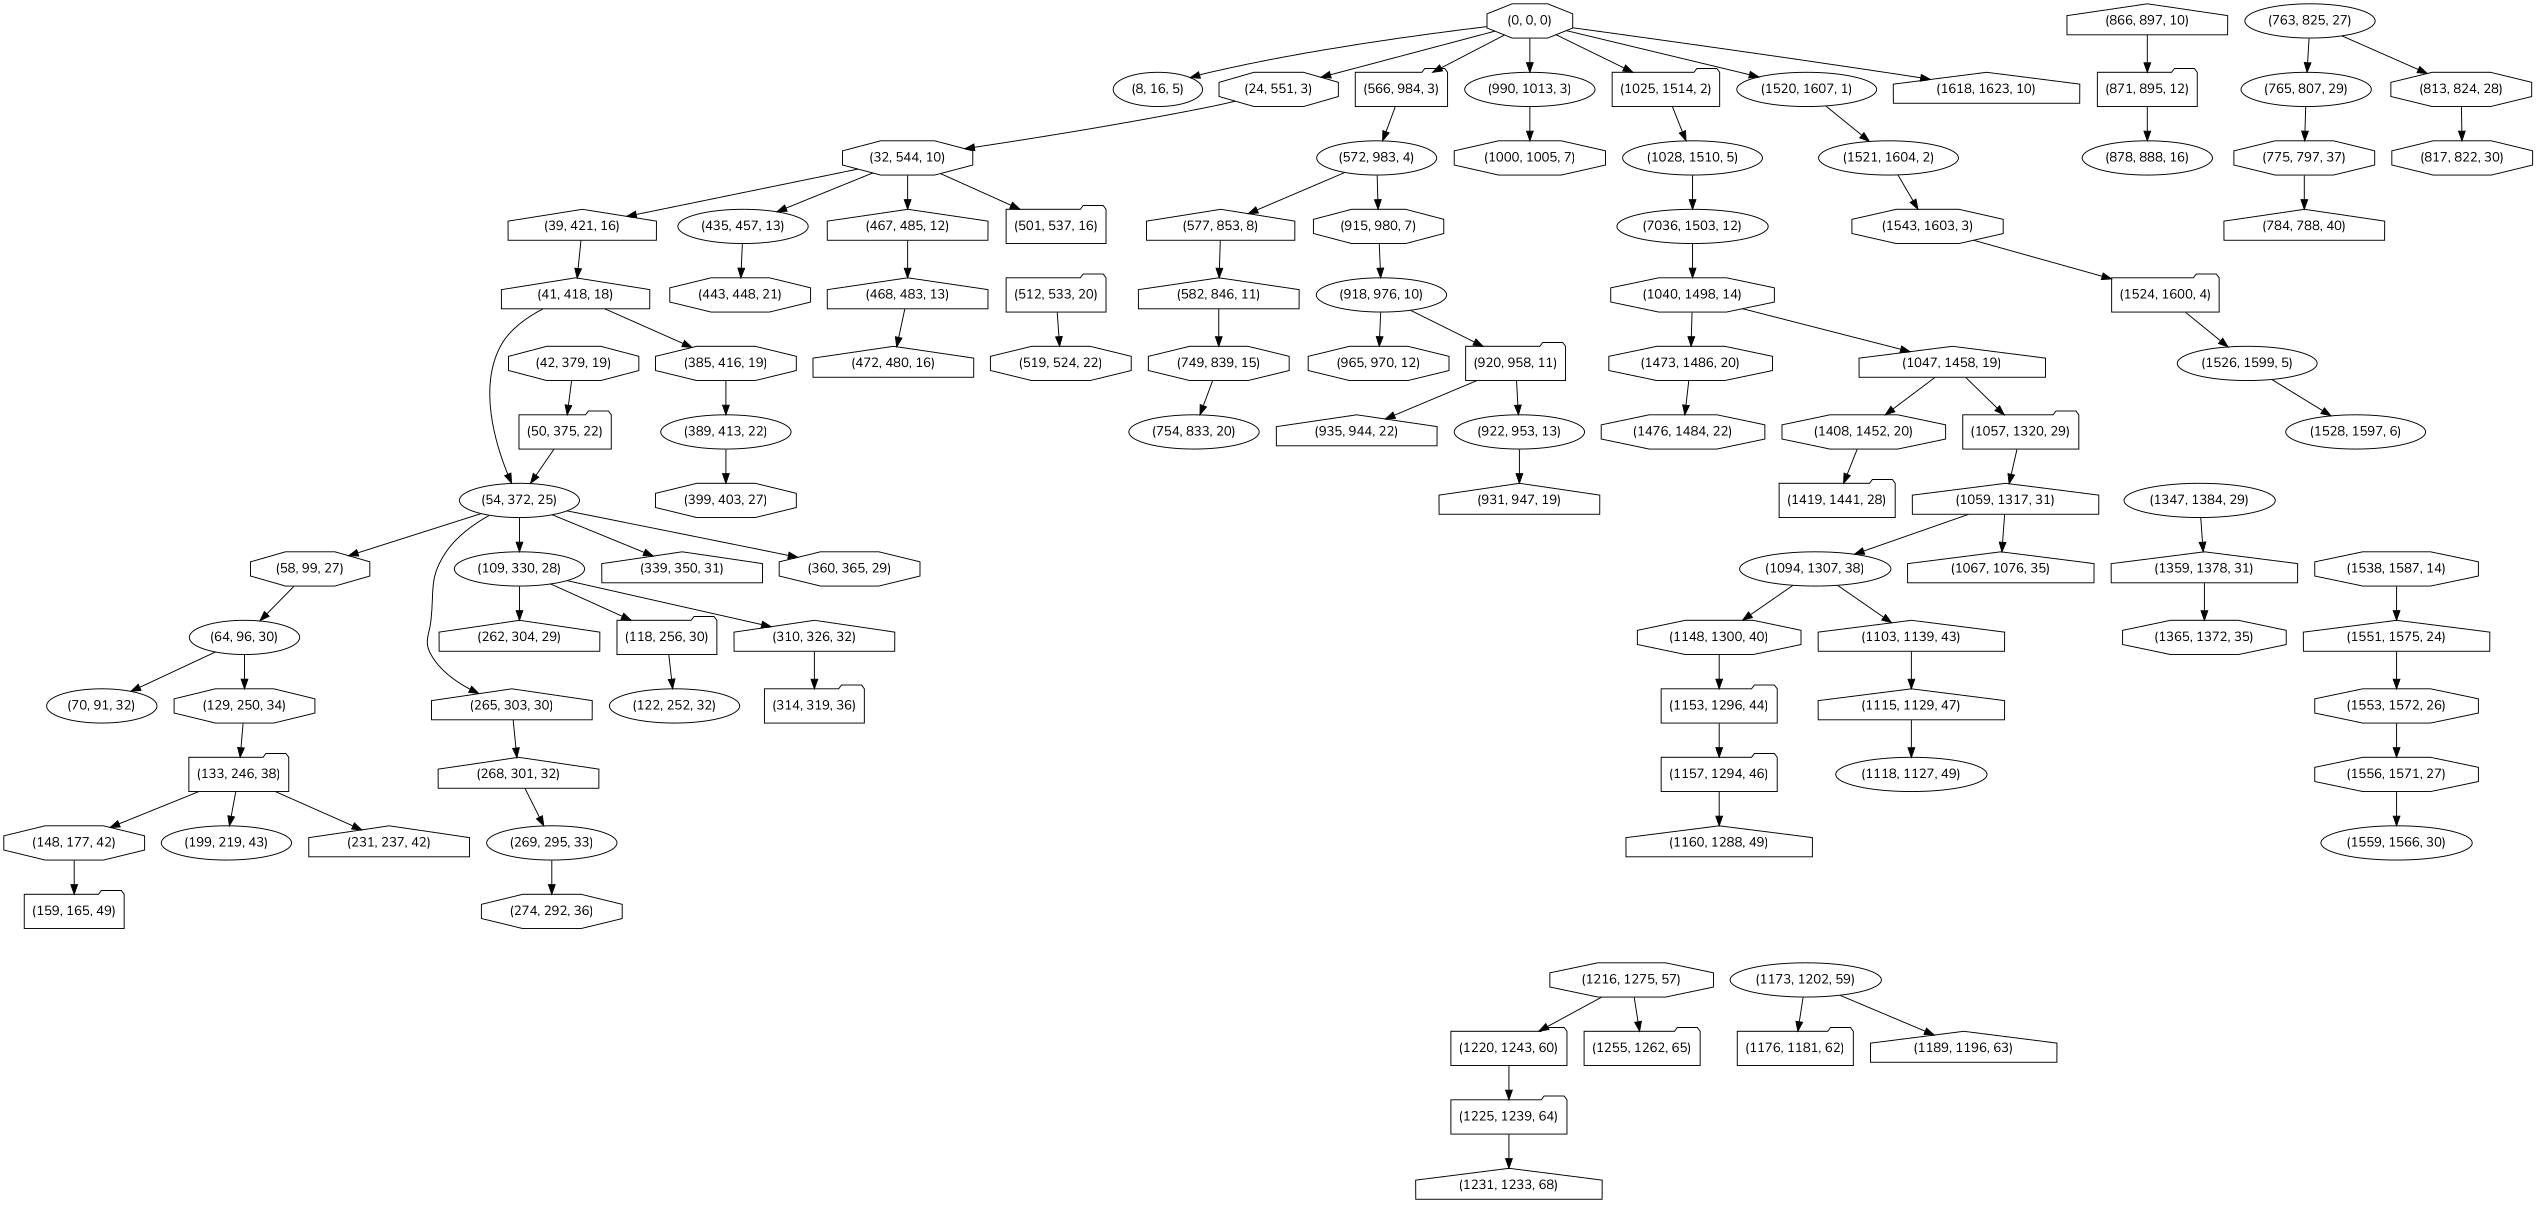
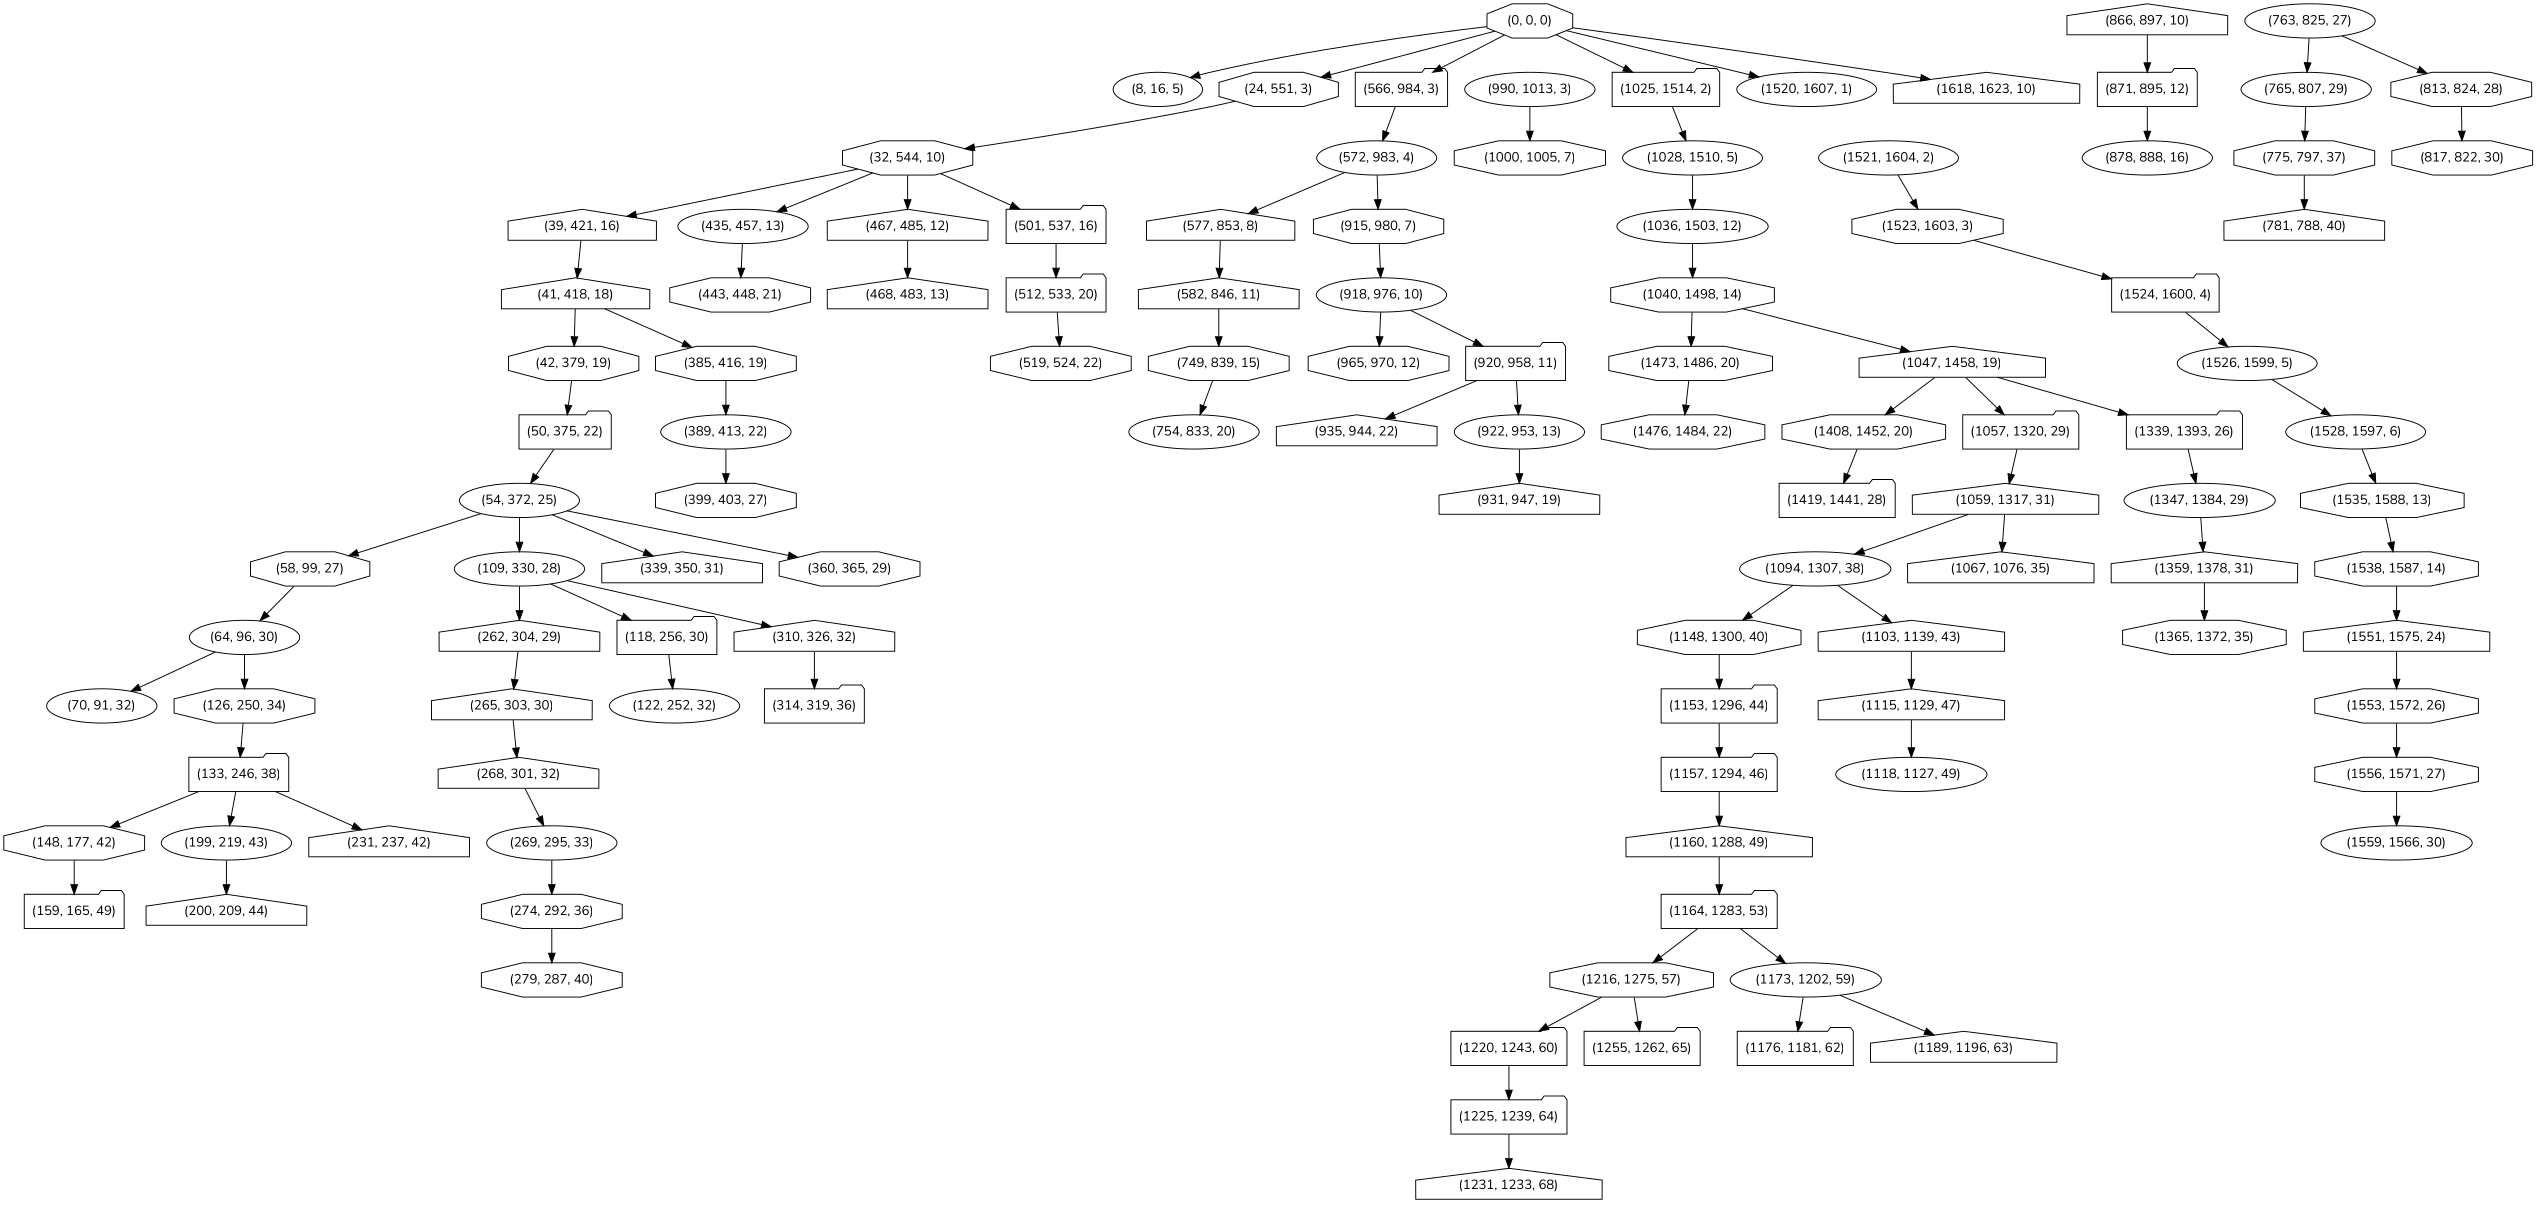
edge "(0, 0, 0)" -> "(990, 1013, 3)": removed
edge "(1520, 1607, 1)" -> "(1521, 1604, 2)": removed
node "(7036, 1503, 12)": label "(7036, 1503, 12)" -> "(1036, 1503, 12)"
node "(1543, 1603, 3)": label "(1543, 1603, 3)" -> "(1523, 1603, 3)"
node "(784, 788, 40)": label "(784, 788, 40)" -> "(781, 788, 40)"
edge "(501, 537, 16)" -> "(512, 533, 20)": added
node "(472, 480, 16)": removed
edge "(41, 418, 18)" -> "(54, 372, 25)": now "(41, 418, 18)" -> "(42, 379, 19)"
node "(1339, 1393, 26)": added
node "(1535, 1588, 13)": added
edge "(54, 372, 25)" -> "(265, 303, 30)": now "(262, 304, 29)" -> "(265, 303, 30)"
node "(129, 250, 34)": label "(129, 250, 34)" -> "(126, 250, 34)"
node "(200, 209, 44)": added
node "(1164, 1283, 53)": added
node "(279, 287, 40)": added
